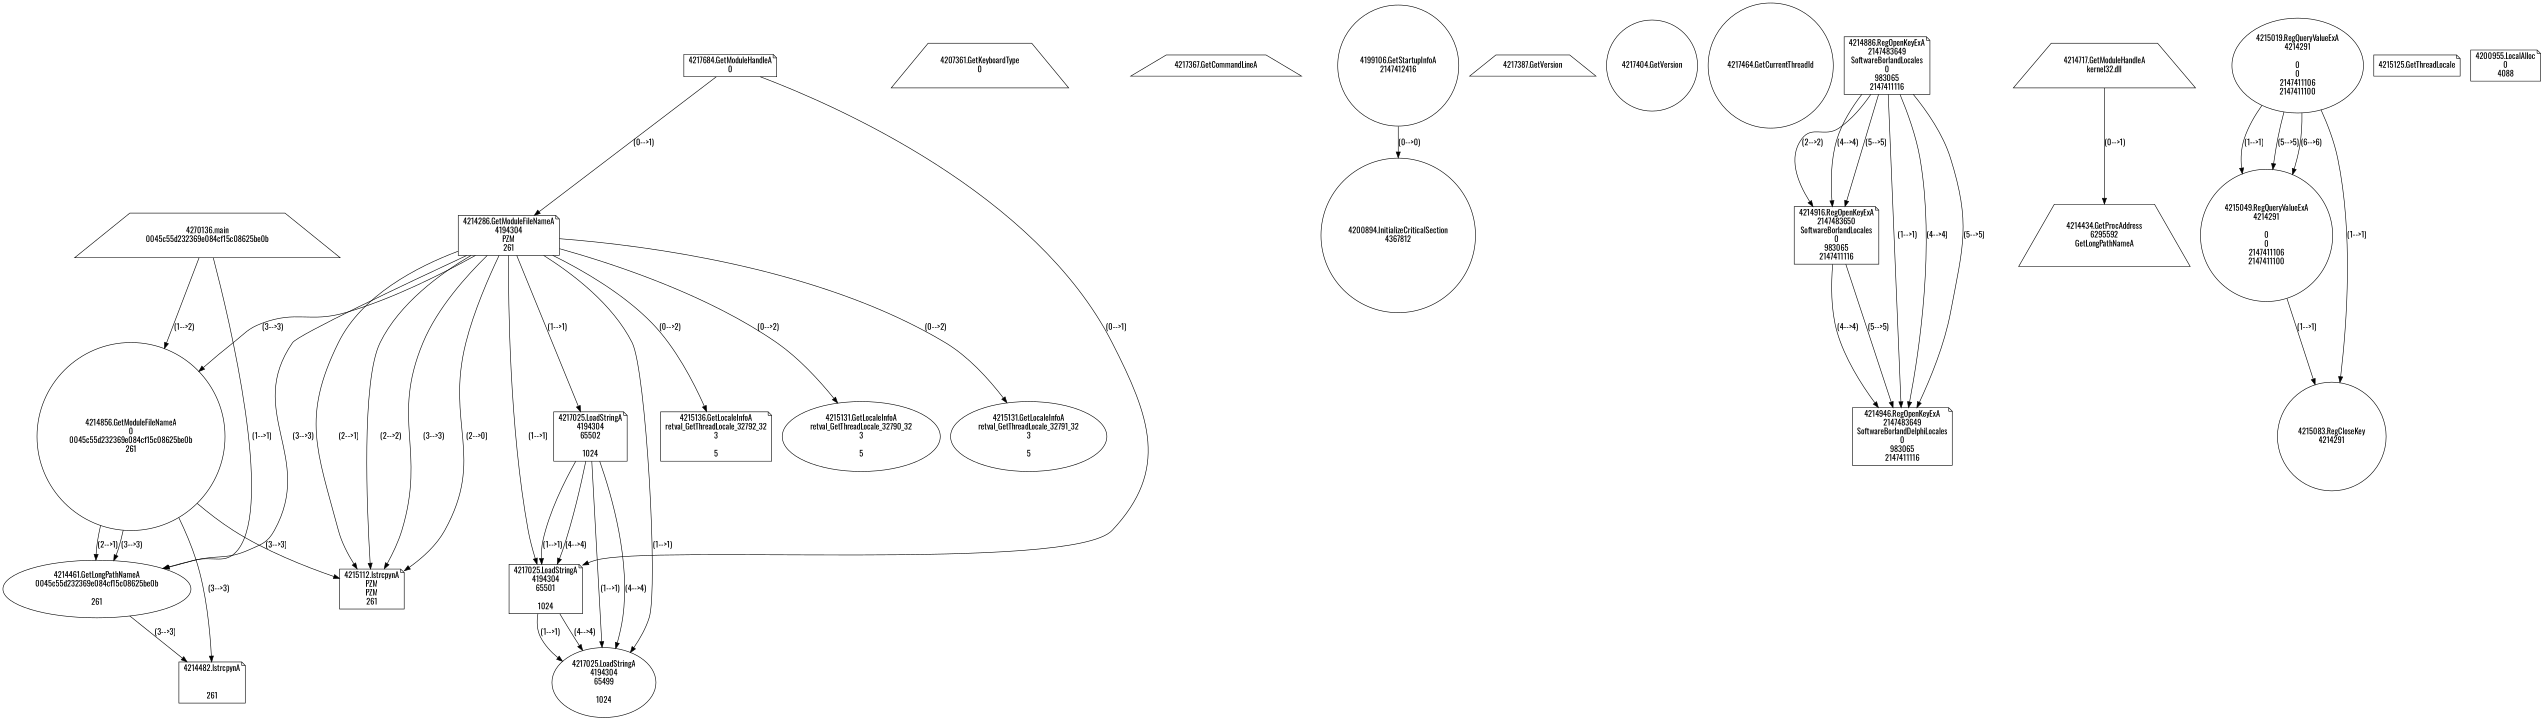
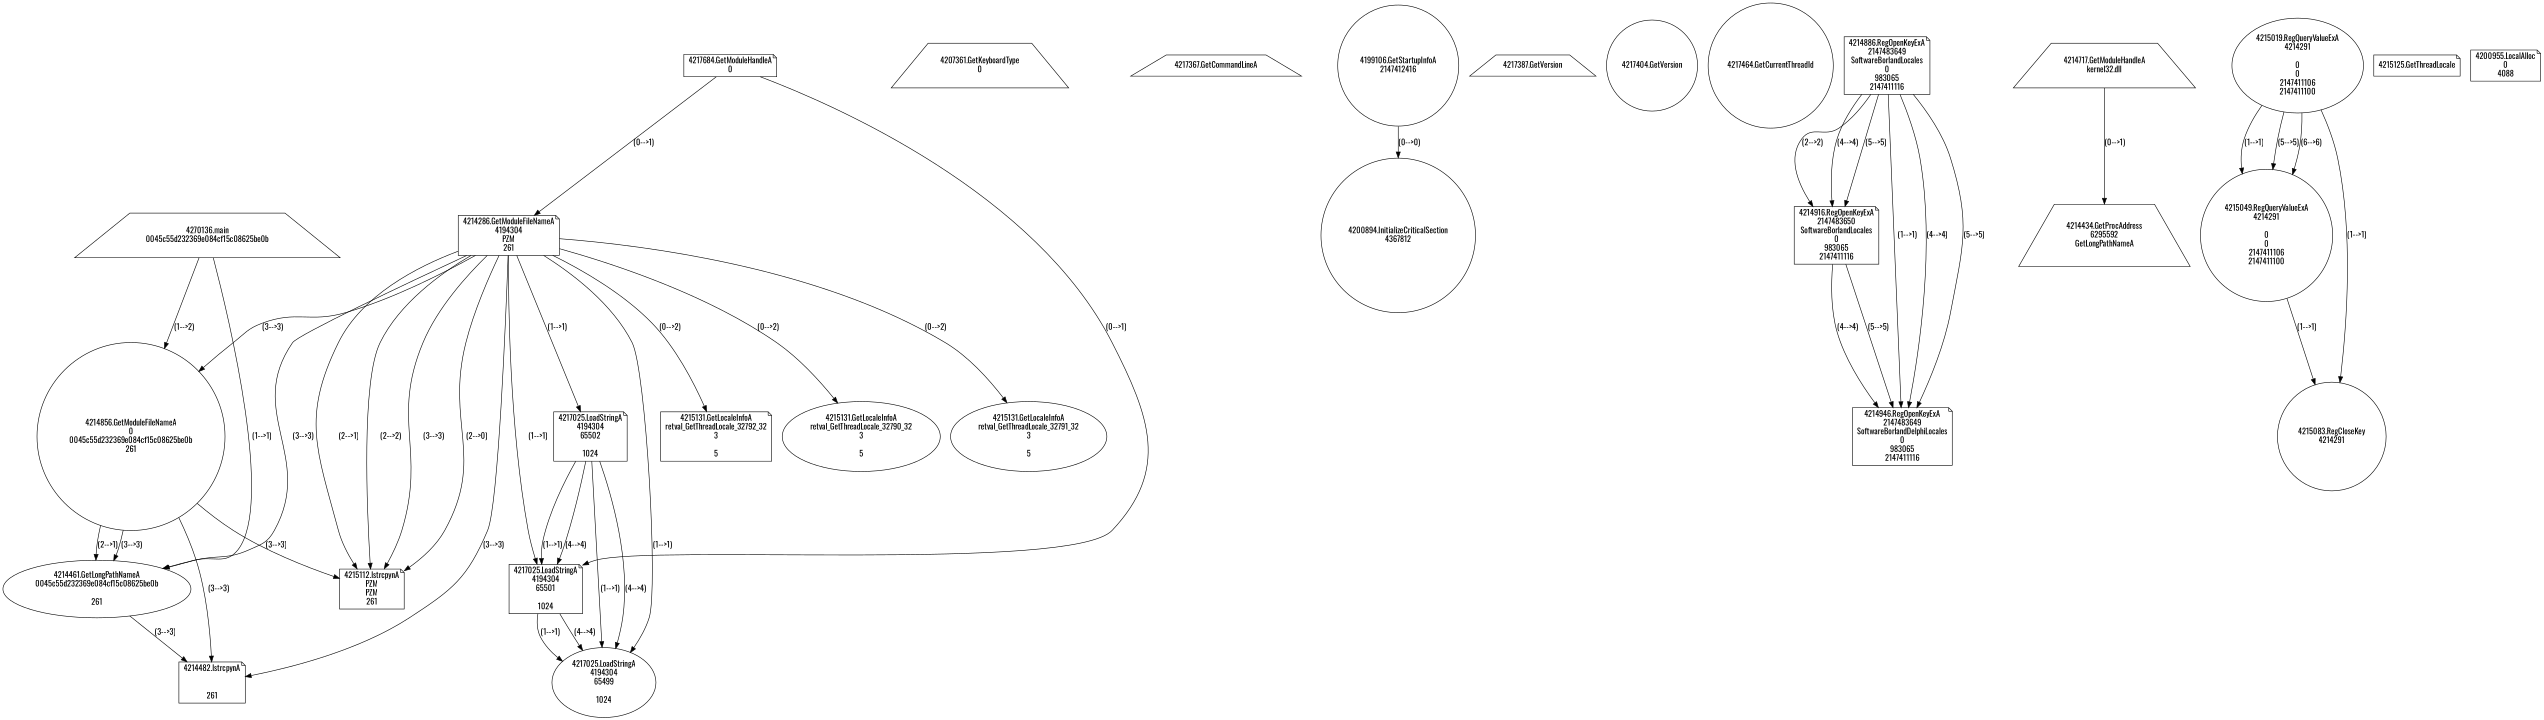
node "4215136.GetLocaleInfoA retval_GetThreadLocale_32792_32 3 5": label "4215136.GetLocaleInfoA retval_GetThreadLocale_32792_32 3 5" -> "4215131.GetLocaleInfoA retval_GetThreadLocale_32792_32 3 5"
edge "4214286.GetModuleFileNameA 4194304 PZM 261" -> "4214482.lstrcpynA 261": added, label "(3-->3)"
